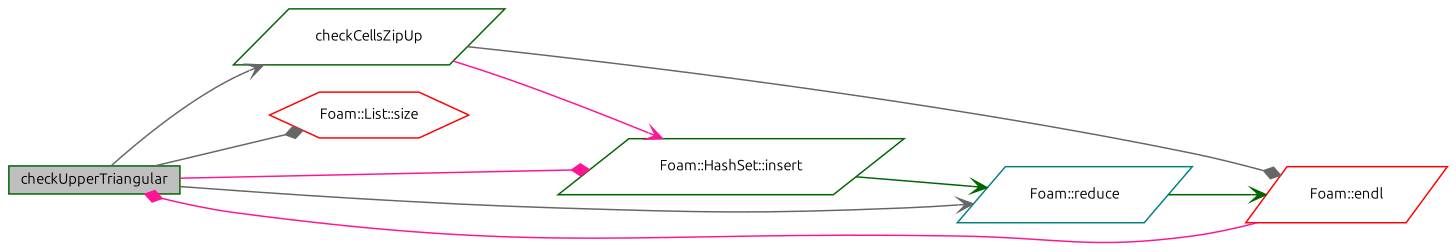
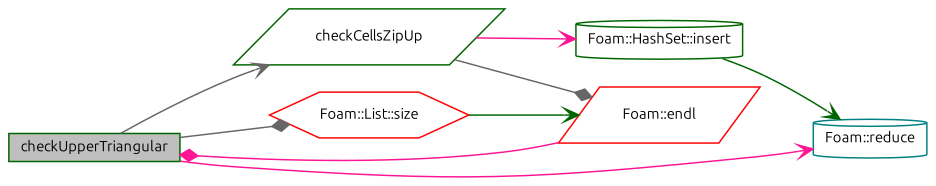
node "Foam::HashSet::insert": shape parallelogram -> cylinder
edge "checkUpperTriangular" -> "Foam::HashSet::insert": removed
node "Foam::reduce": shape parallelogram -> cylinder
edge "Foam::reduce" -> "Foam::endl": now "Foam::List::size" -> "Foam::endl"
edge "checkUpperTriangular" -> "Foam::reduce": color gray40 -> deeppink
